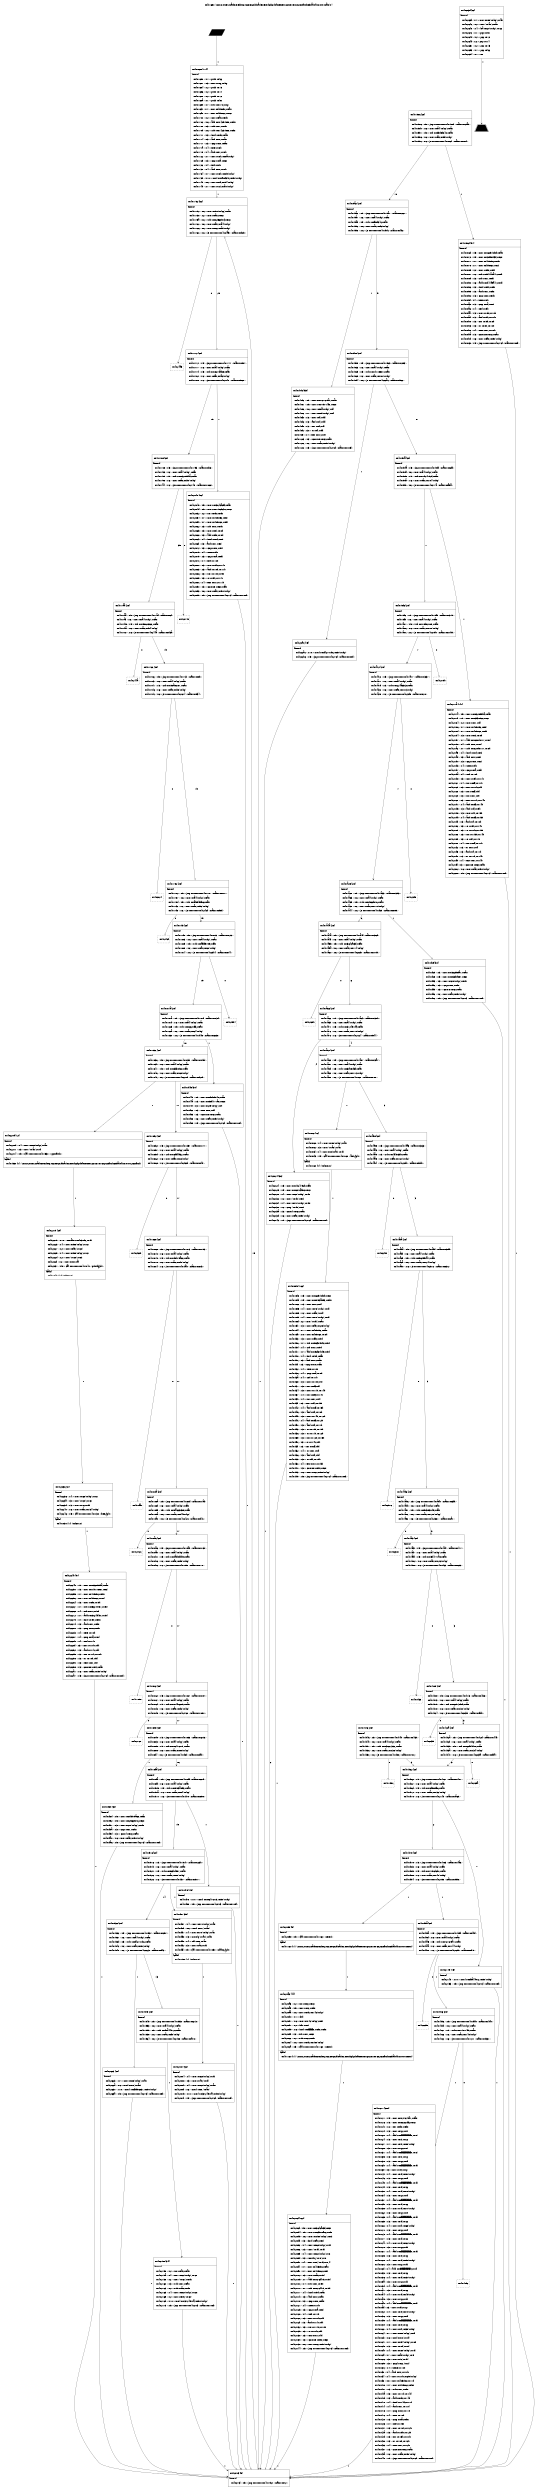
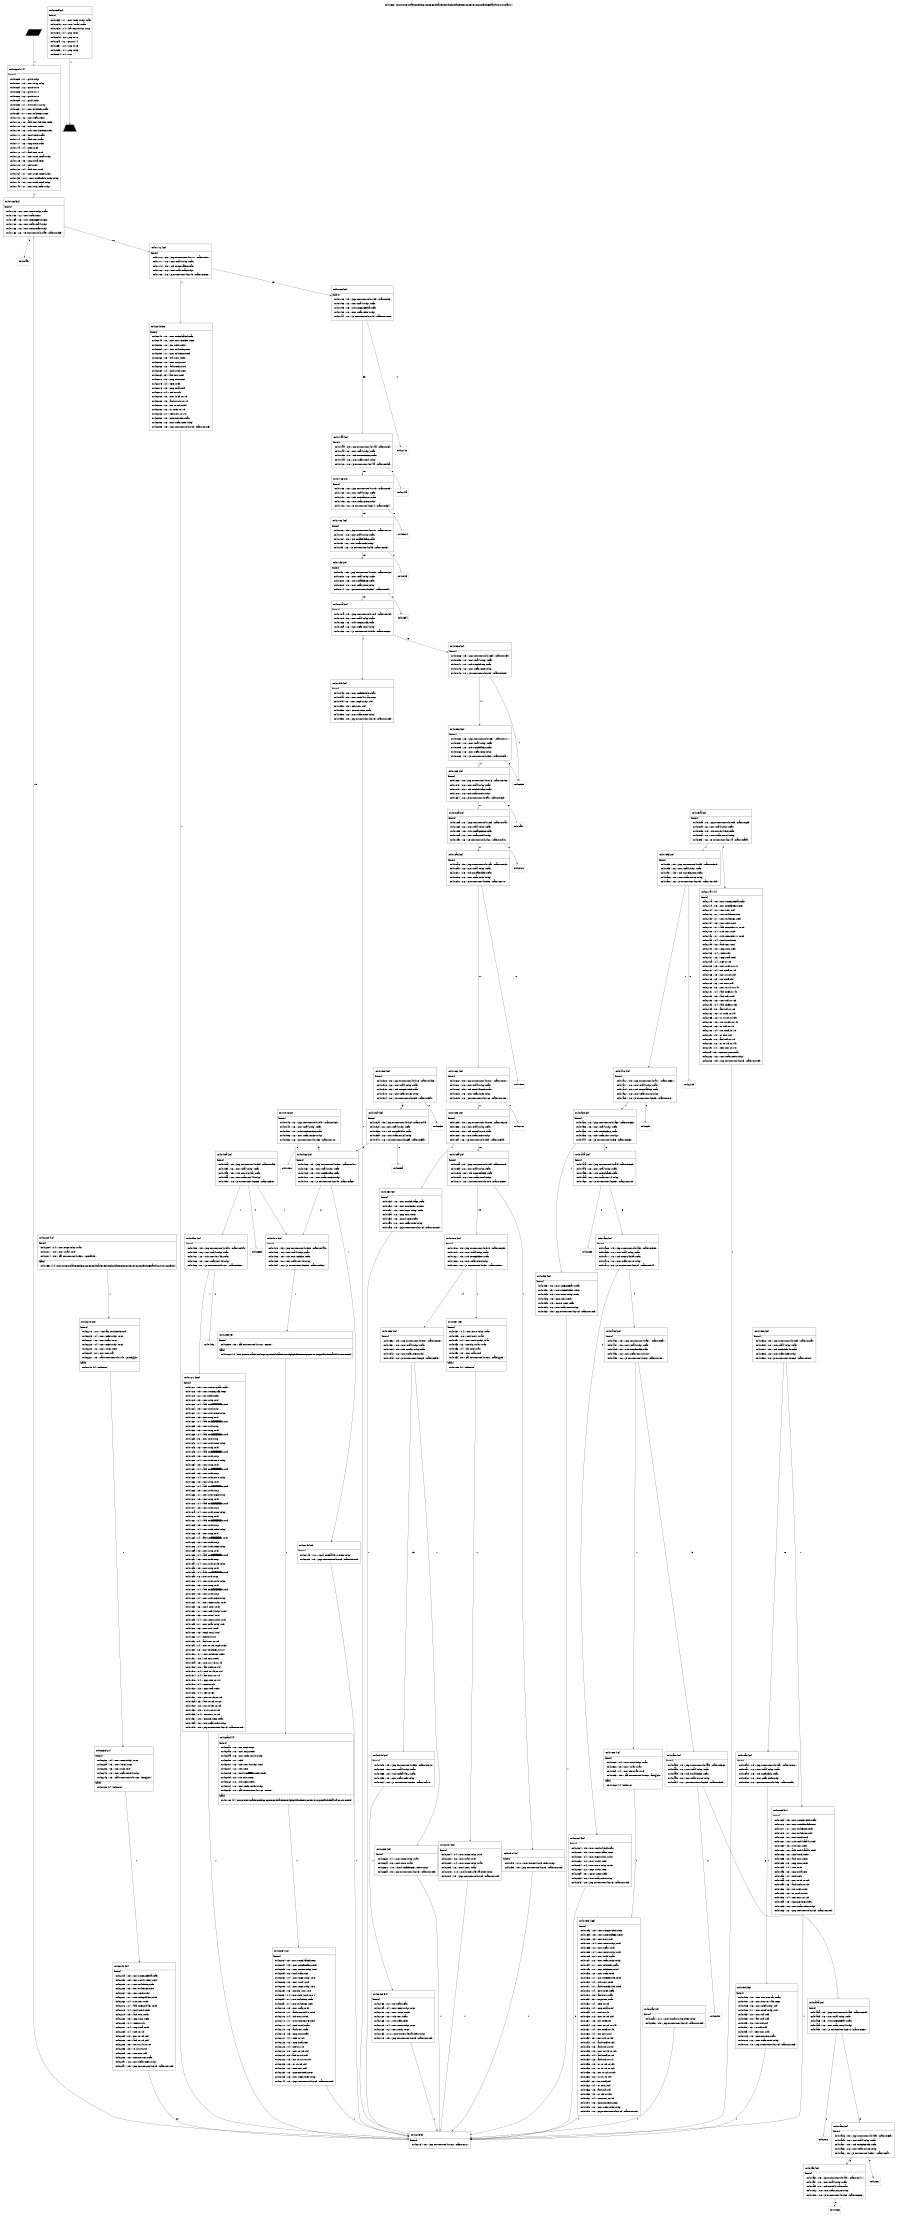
node "0x4019be [28]": removed
edge "0x401836 [28]" -> "0x40220d [12]": now "0x401836 [28]" -> "0x40252b"
edge "0x401af2 [28]" -> "0x401b0e [28]": removed, label "3"
edge "0x40224b [97]" -> "0x4027cf [5]": label " 1" -> " 20"
edge "0x401b7e [28]" -> "0x401b9a [28]": reversed
